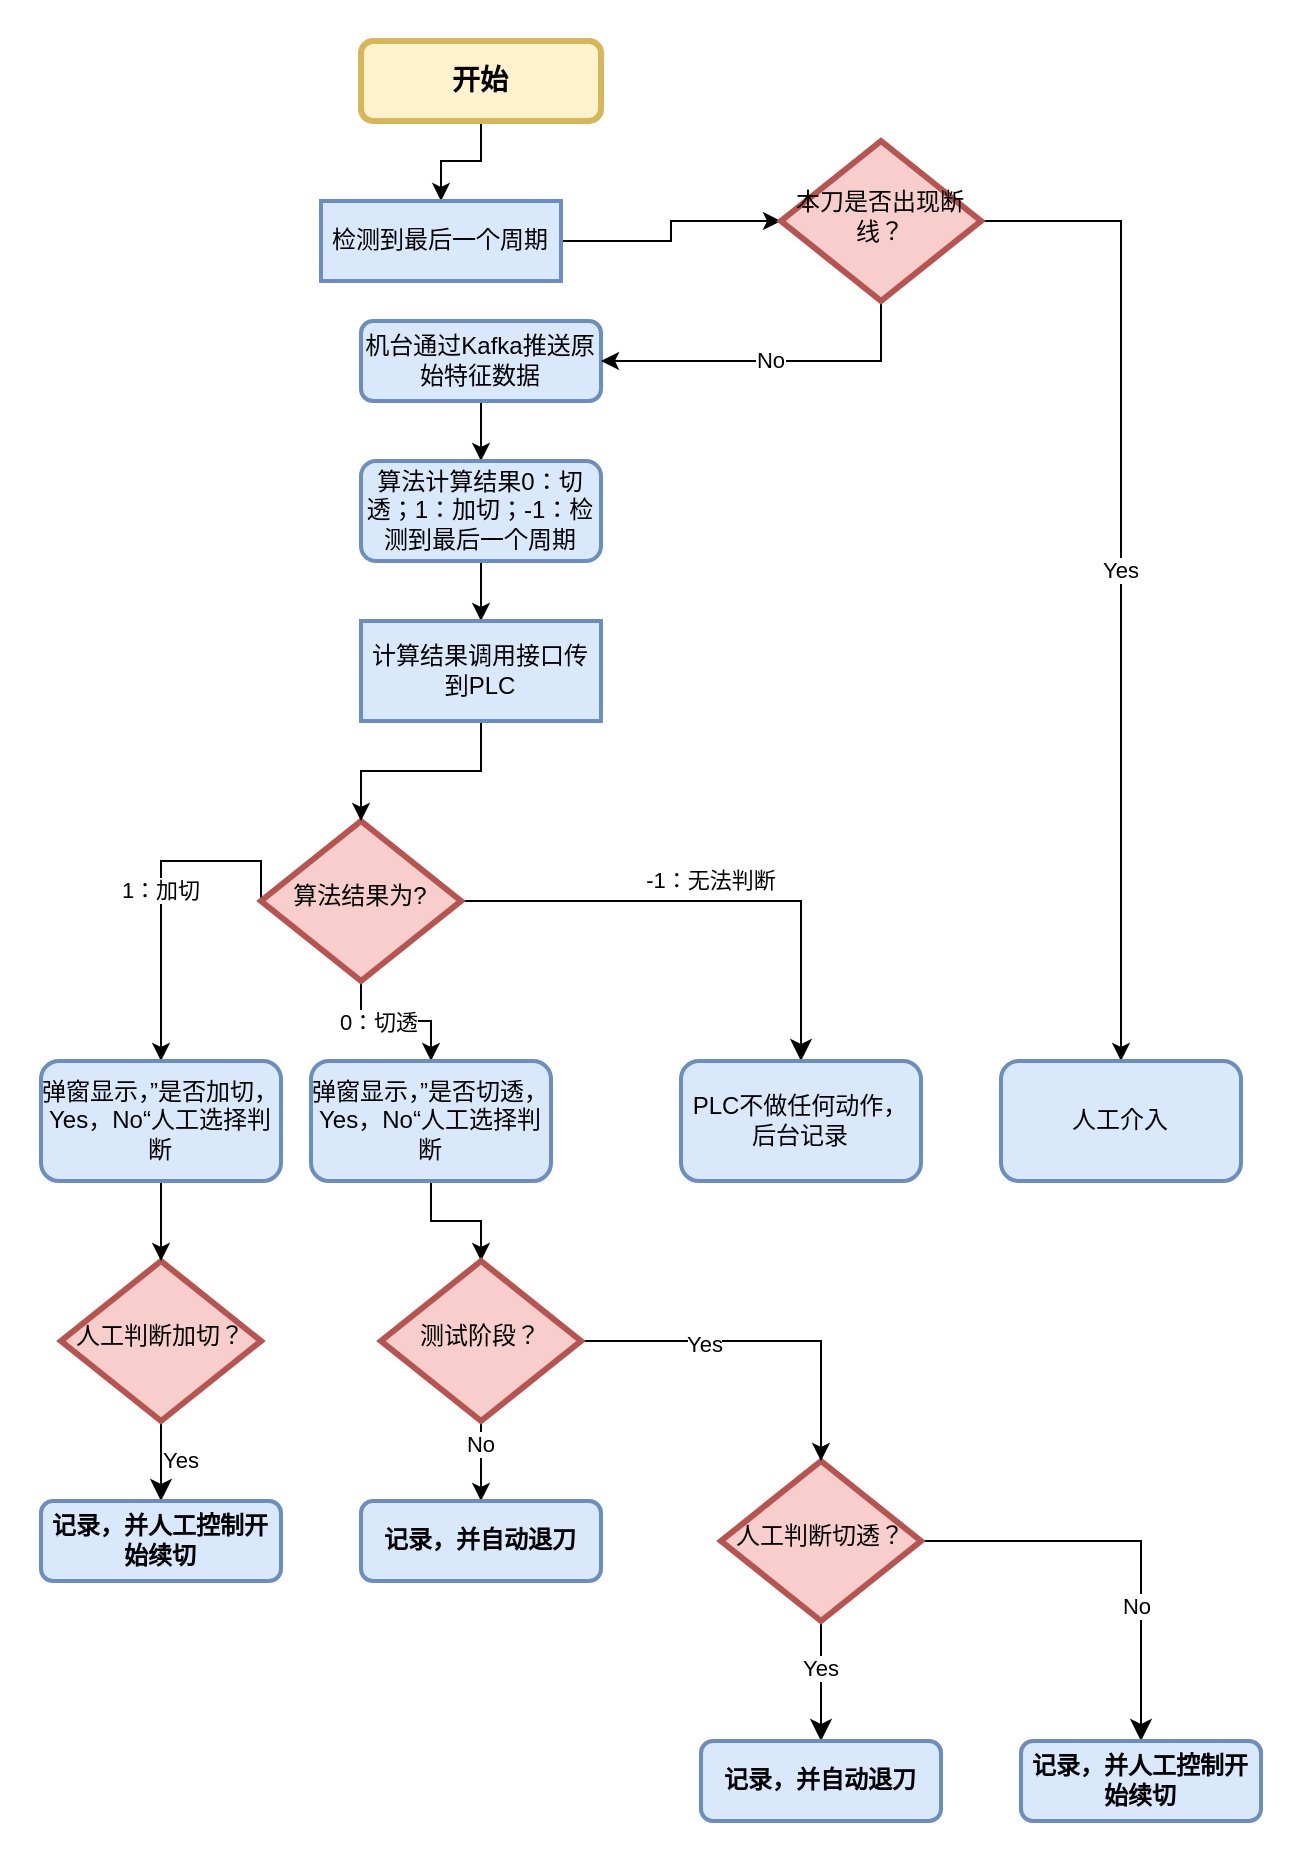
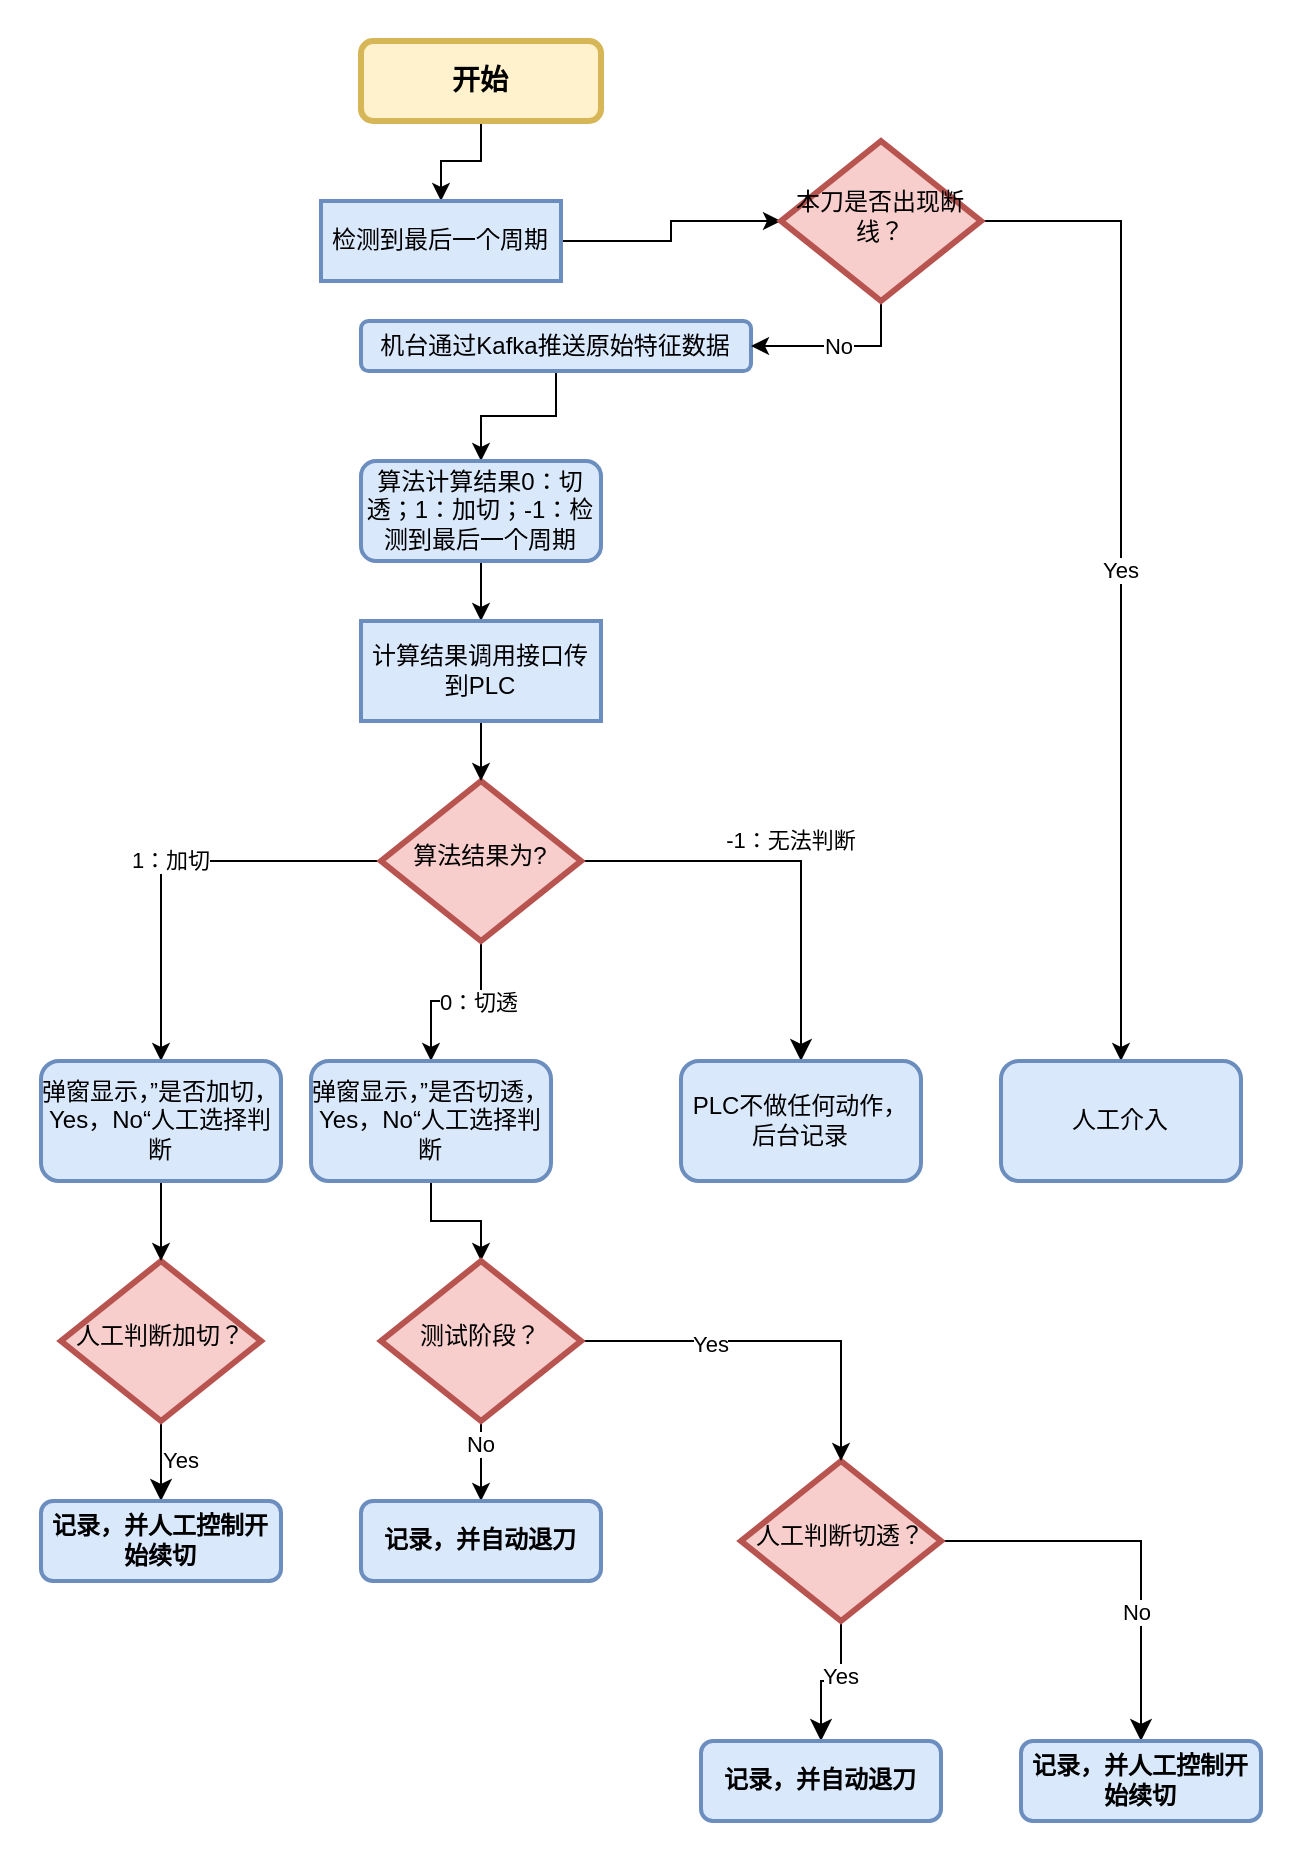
node "机台通过Kafka推送原始特征数据": size 240x80 -> 390x50
node "算法结果为?": moved (361, 901) -> (481, 861)
node "人工判断切透？": moved (821, 1541) -> (841, 1541)
